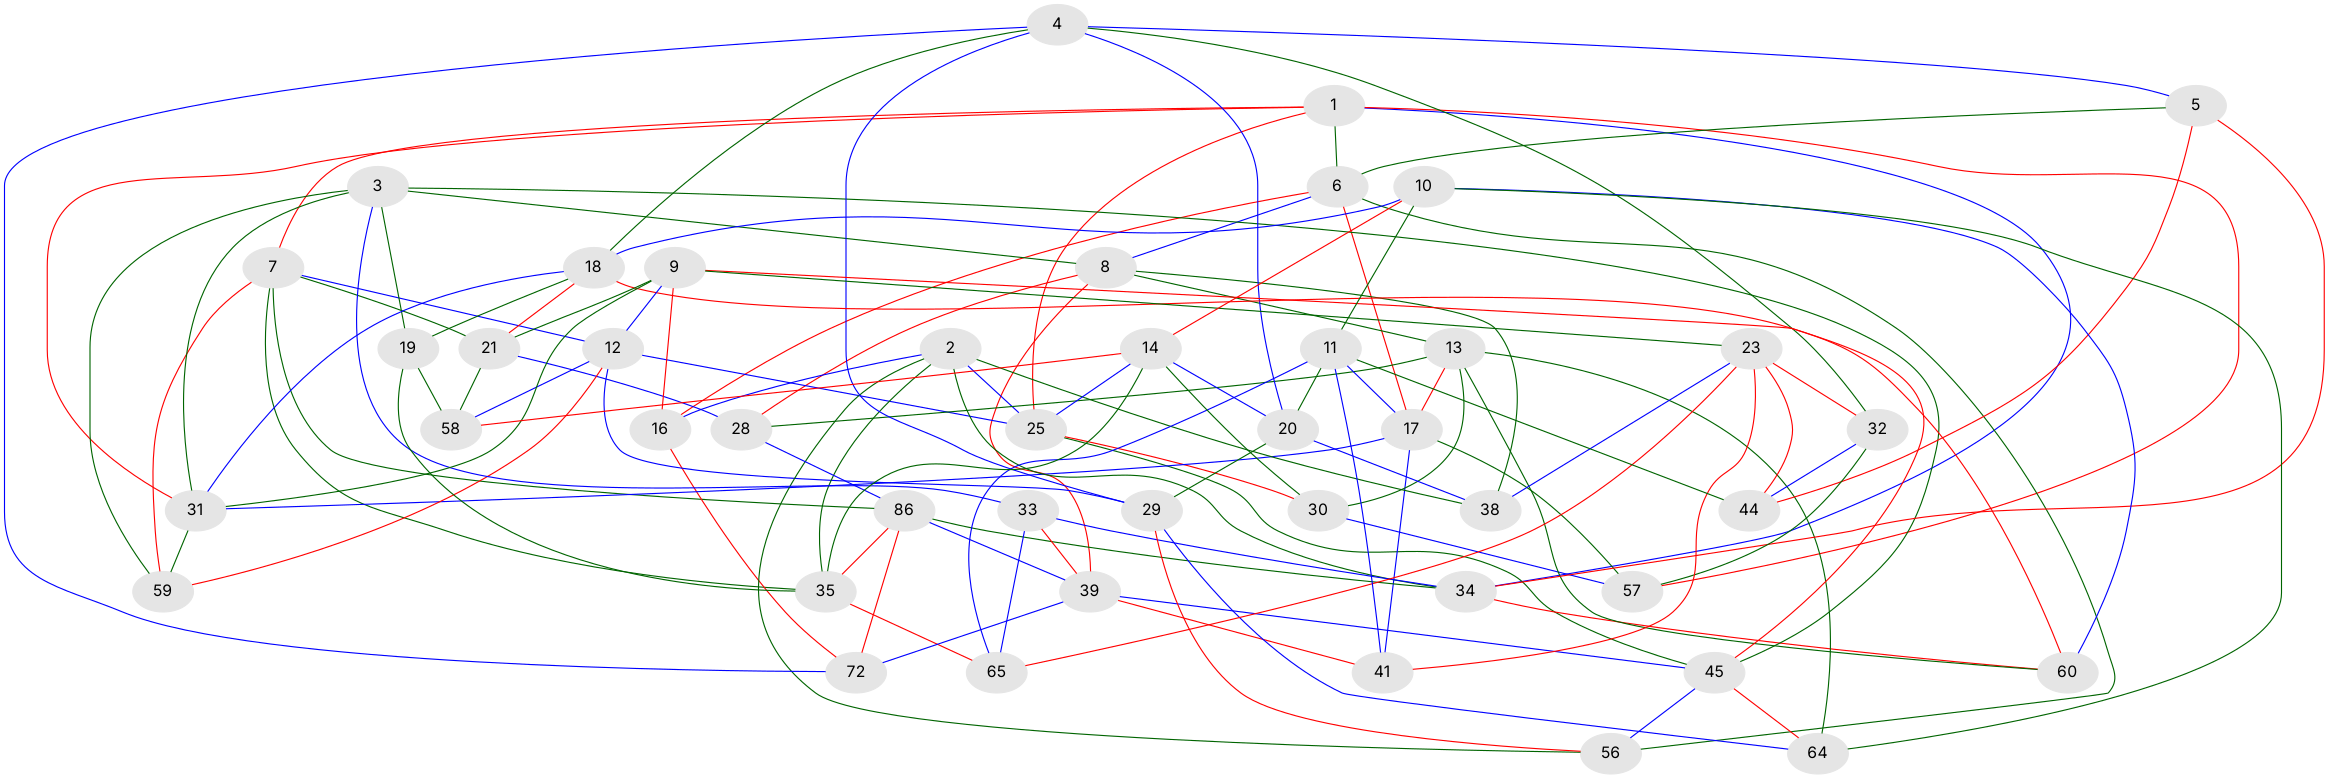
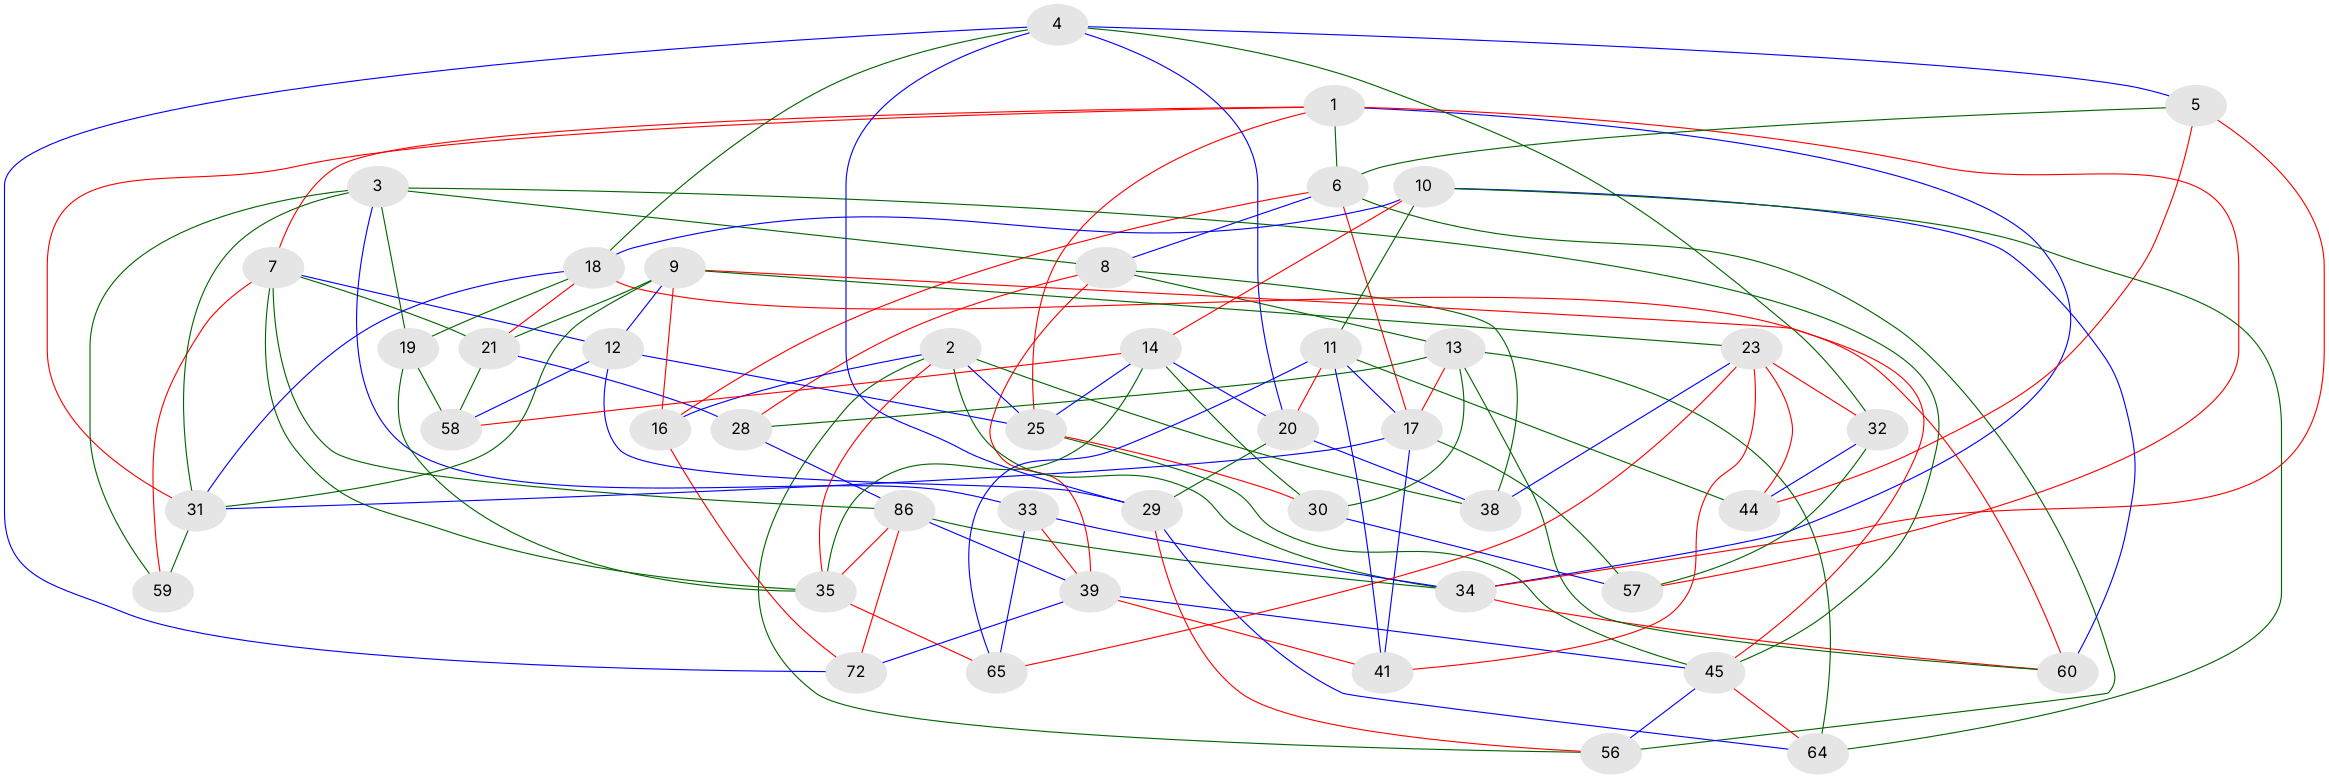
edge "11" -- "20": color darkgreen -> red
edge "2" -- "35": color darkgreen -> red
edge "12" -- "59": removed
